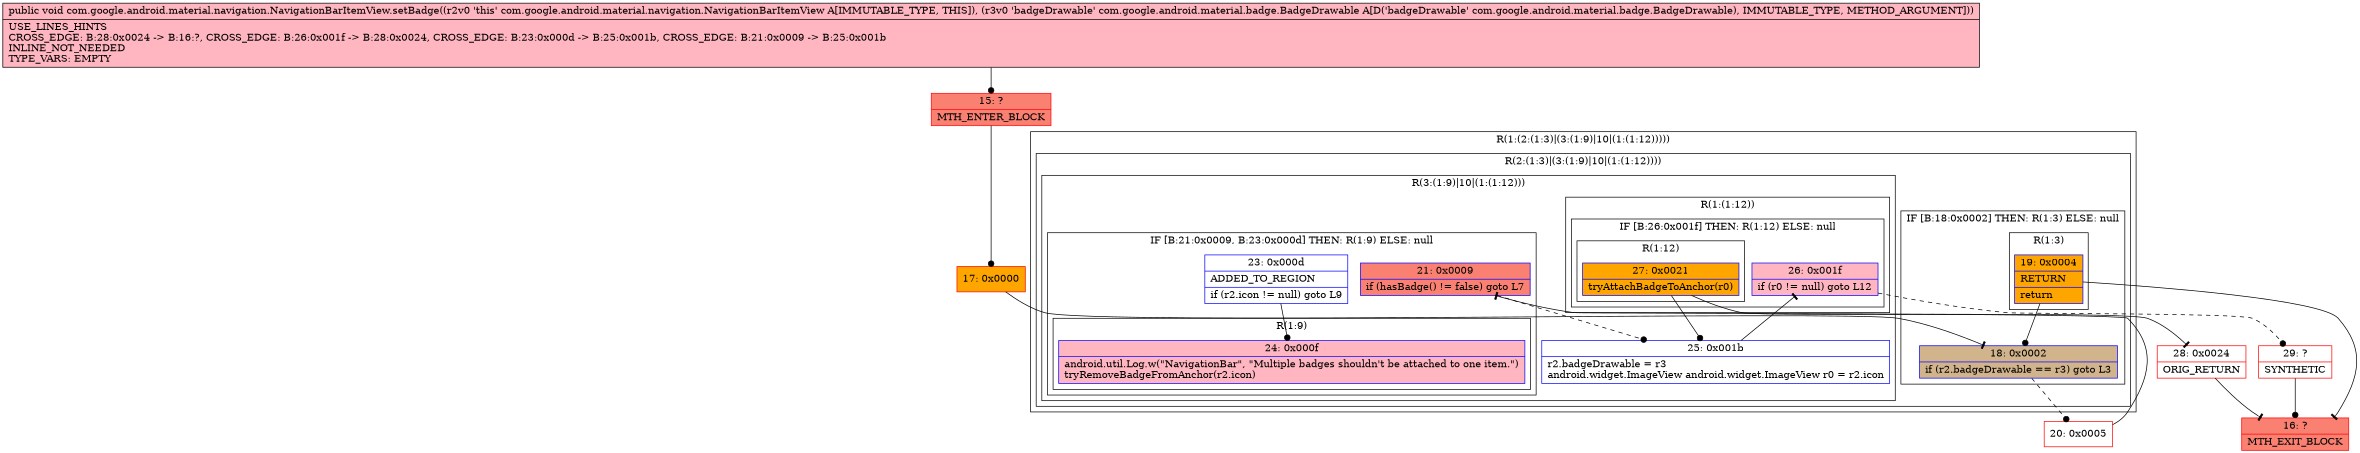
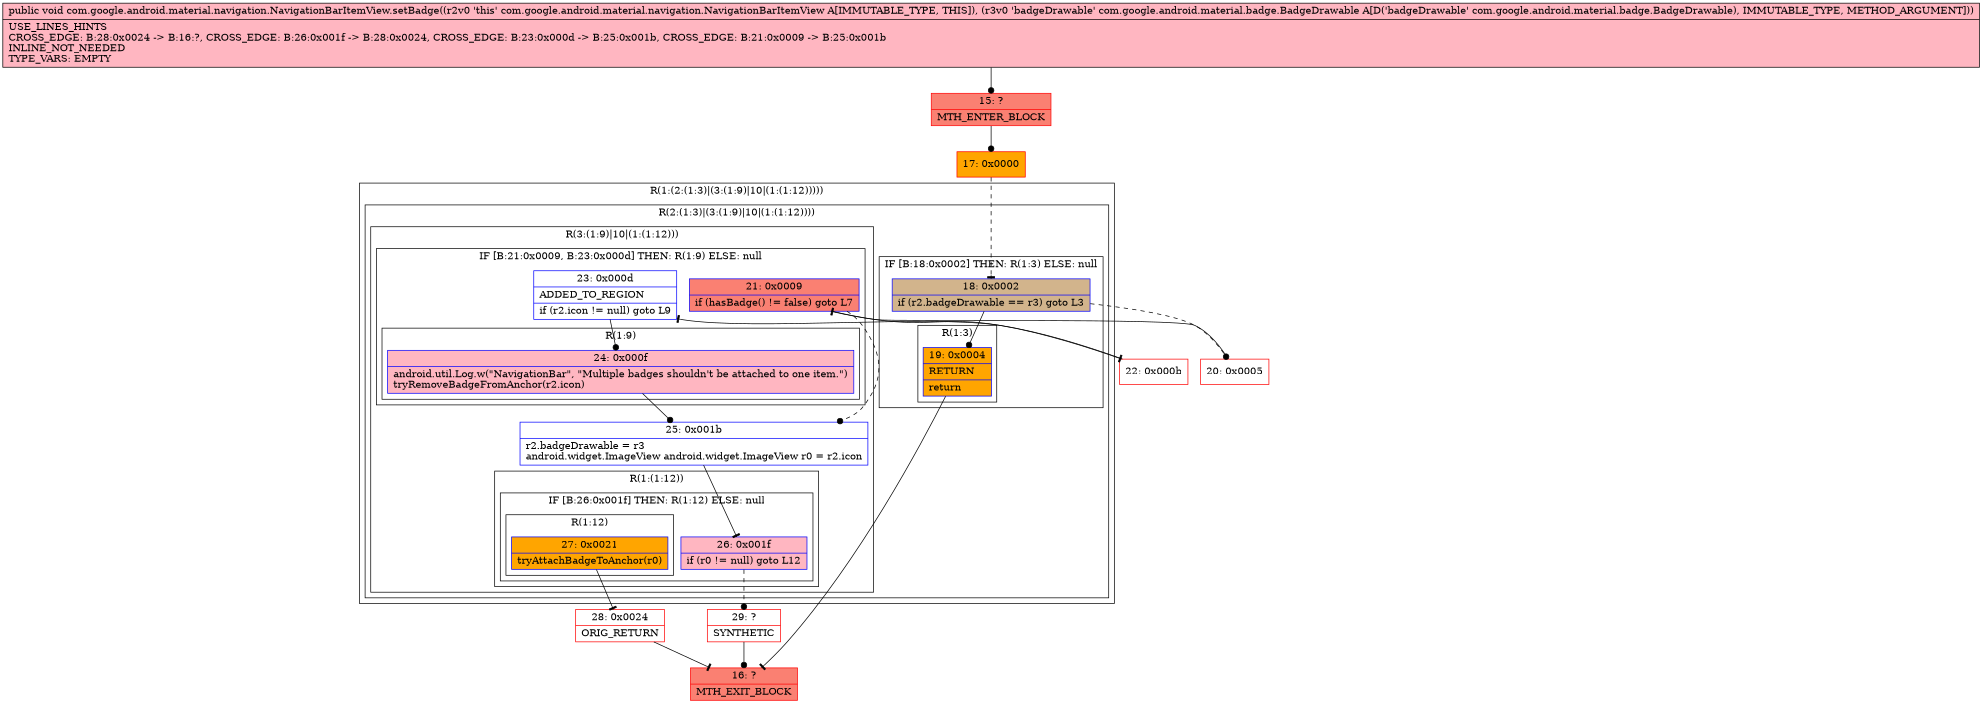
edge "17: 0x0000" -> "18: 0x0002": style solid -> dashed
edge "27: 0x0021" -> "25: 0x001b": now "24: 0x000f" -> "25: 0x001b"
edge "19: 0x0004" -> "18: 0x0002": reversed
node "22: 0x000b": added
